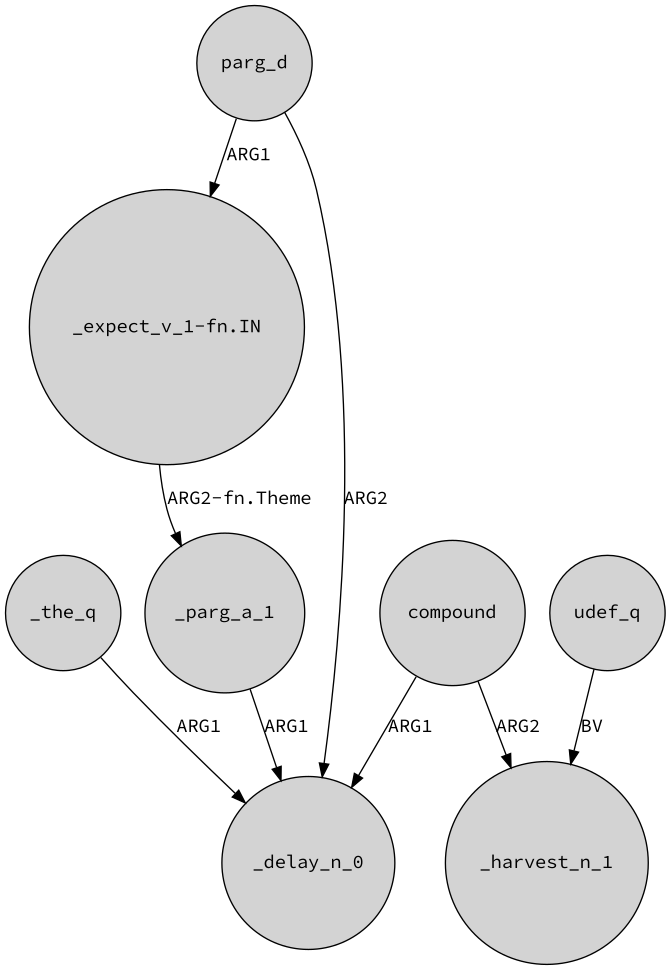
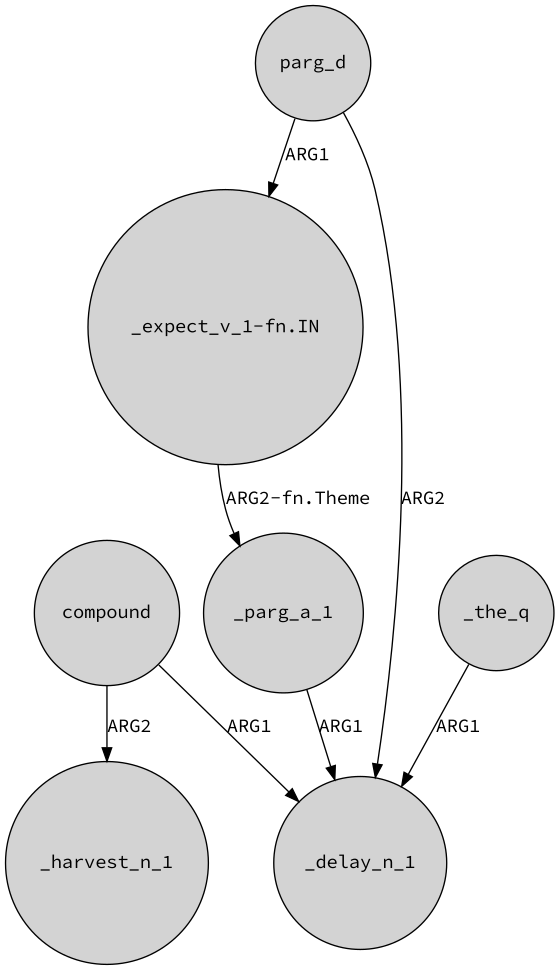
node "udef_q": removed
node "_delay_n_0": label "_delay_n_0" -> "_delay_n_1"
